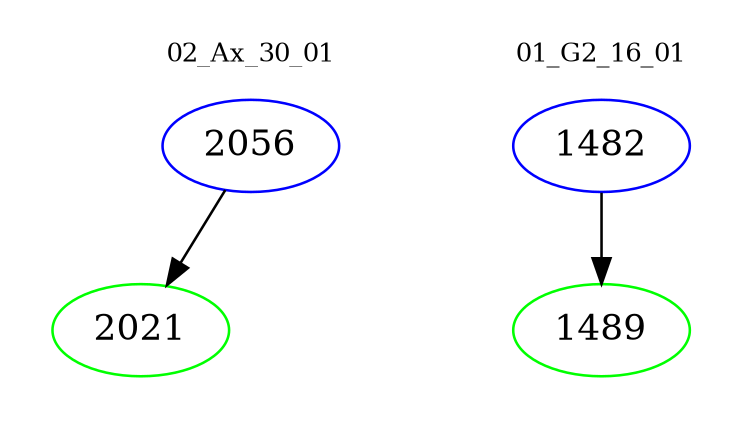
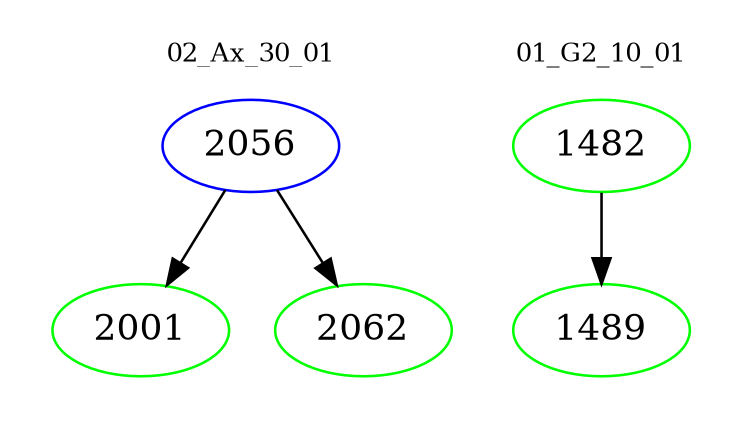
cluster "01_G2_16_01": label "01_G2_16_01" -> "01_G2_10_01"
node "1482": color blue -> green
node "2021": label "2021" -> "2001"
node "2062": added
